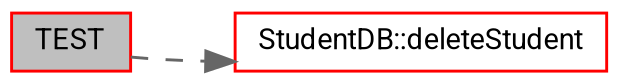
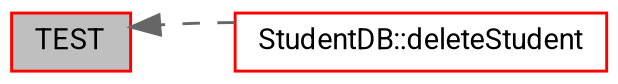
edge "TEST" -> "StudentDB::deleteStudent": reversed
